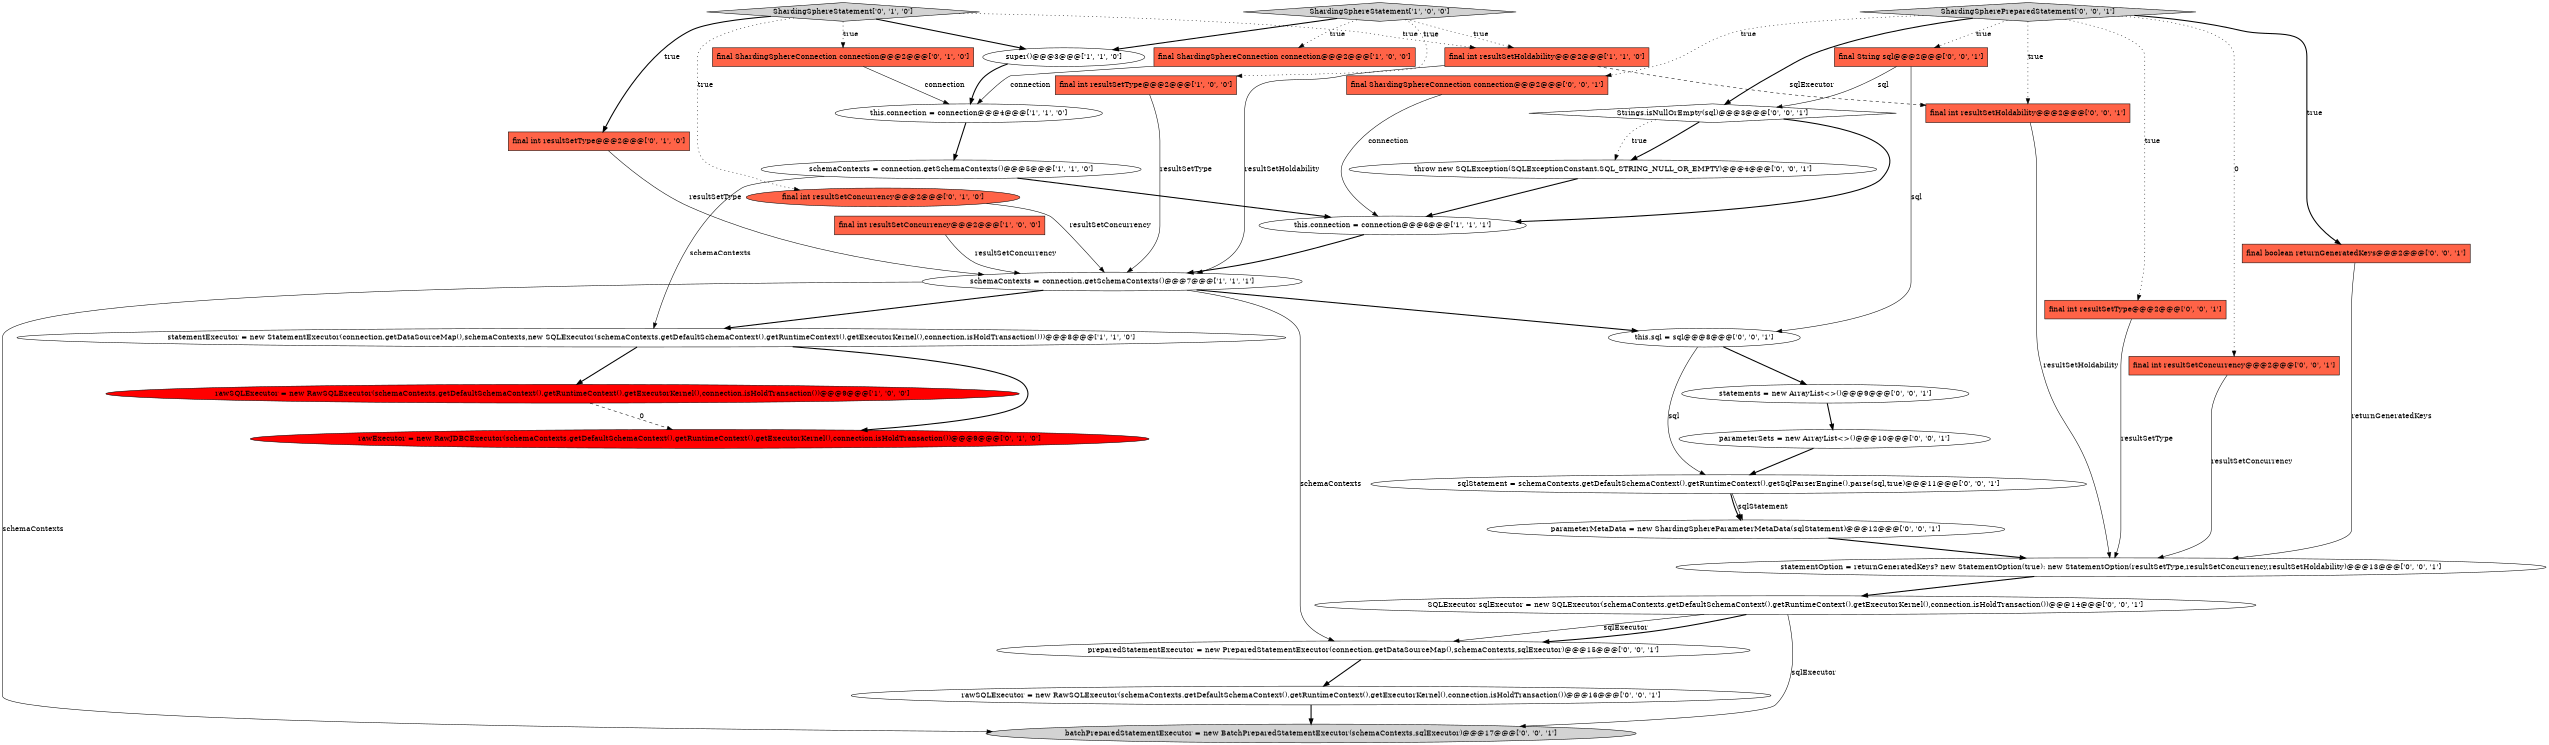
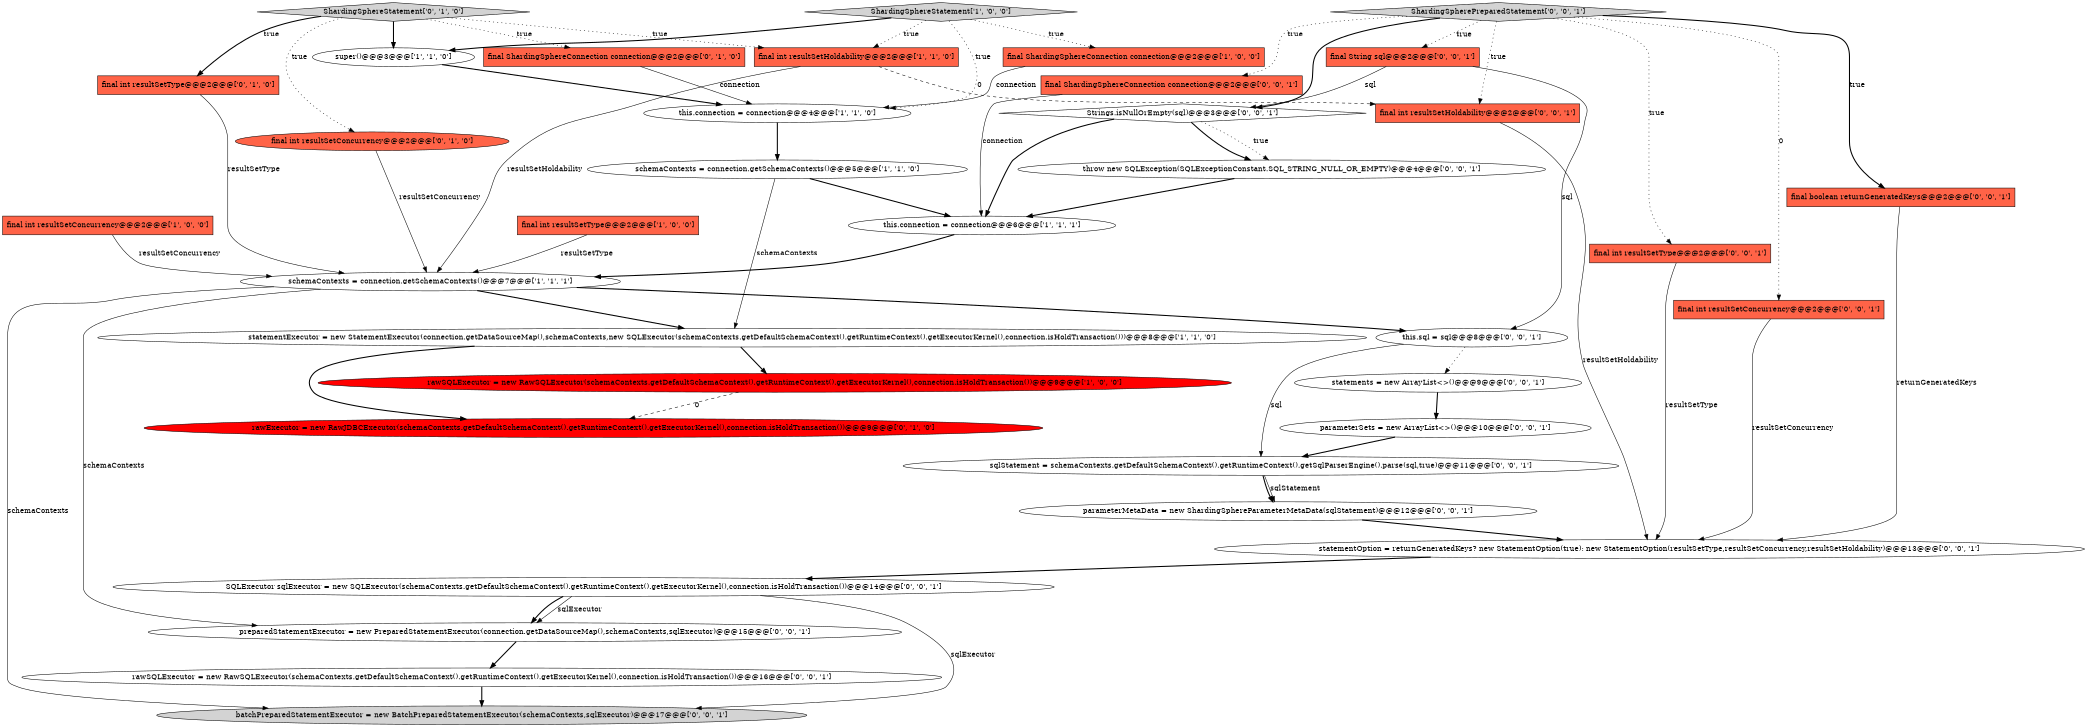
edge "ShardingSphereStatement['1', '0', '0']" -> "final int resultSetType@@@2@@@['1', '0', '0']": now "ShardingSphereStatement['1', '0', '0']" -> "this.connection = connection@@@4@@@['1', '1', '0']"
edge "final int resultSetHoldability@@@2@@@['1', '1', '0']" -> "final int resultSetHoldability@@@2@@@['0', '0', '1']": label "sqlExecutor" -> "0"
edge "this.sql = sql@@@8@@@['0', '0', '1']" -> "statements = new ArrayList<>()@@@9@@@['0', '0', '1']": style bold -> dotted
